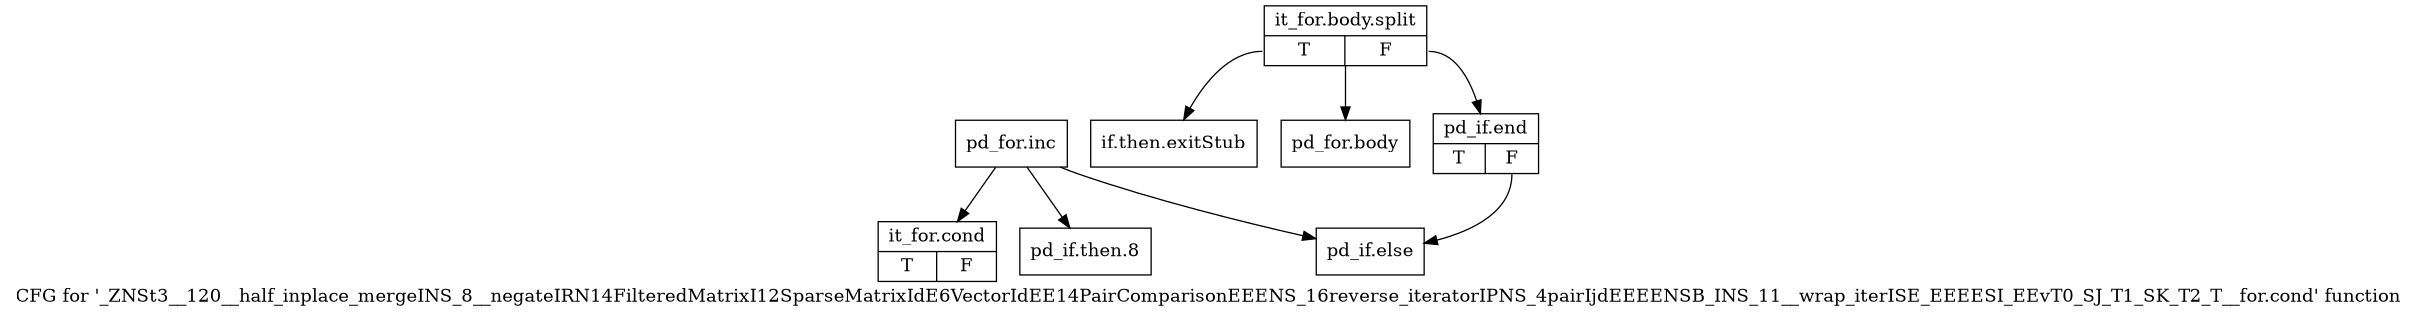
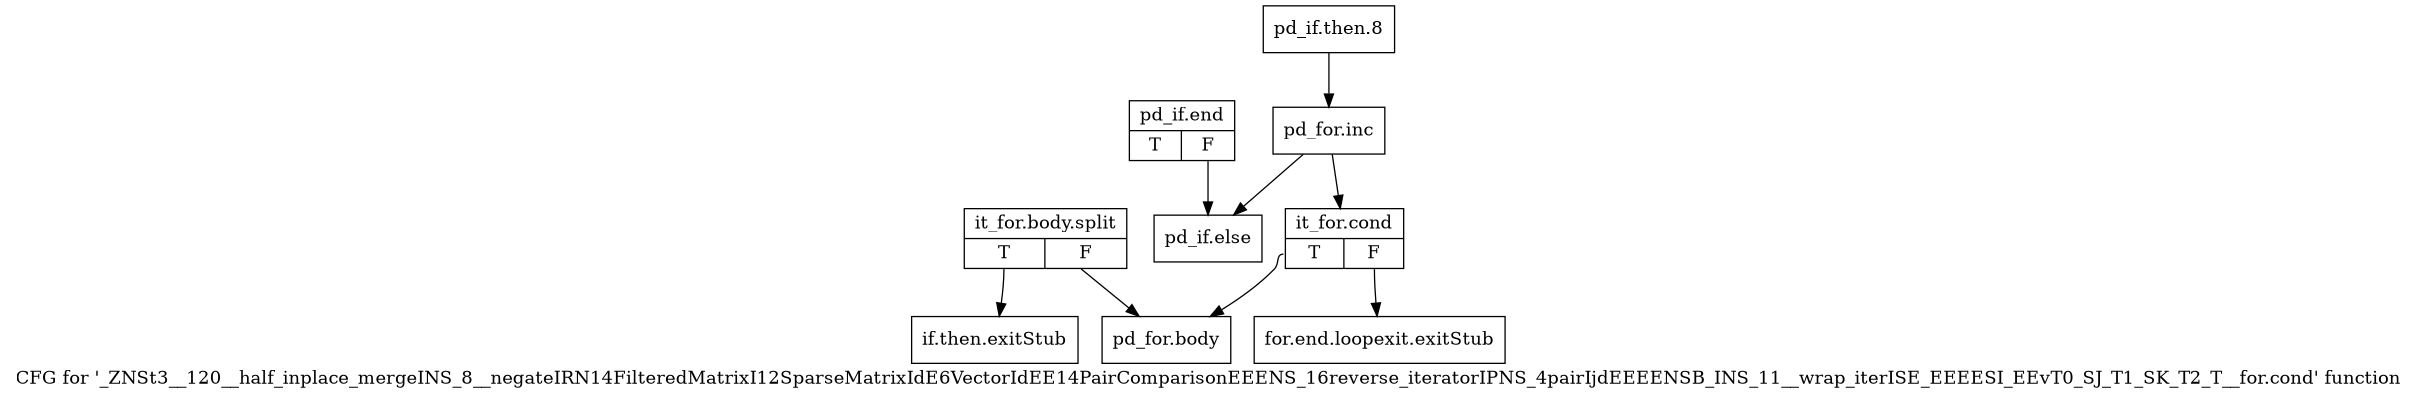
edge "it_for.body.split" -> "pd_if.end": removed
edge "pd_for.inc" -> "pd_if.then.8": reversed
edge "it_for.cond" -> "pd_for.body": added
node "for.end.loopexit.exitStub": added
